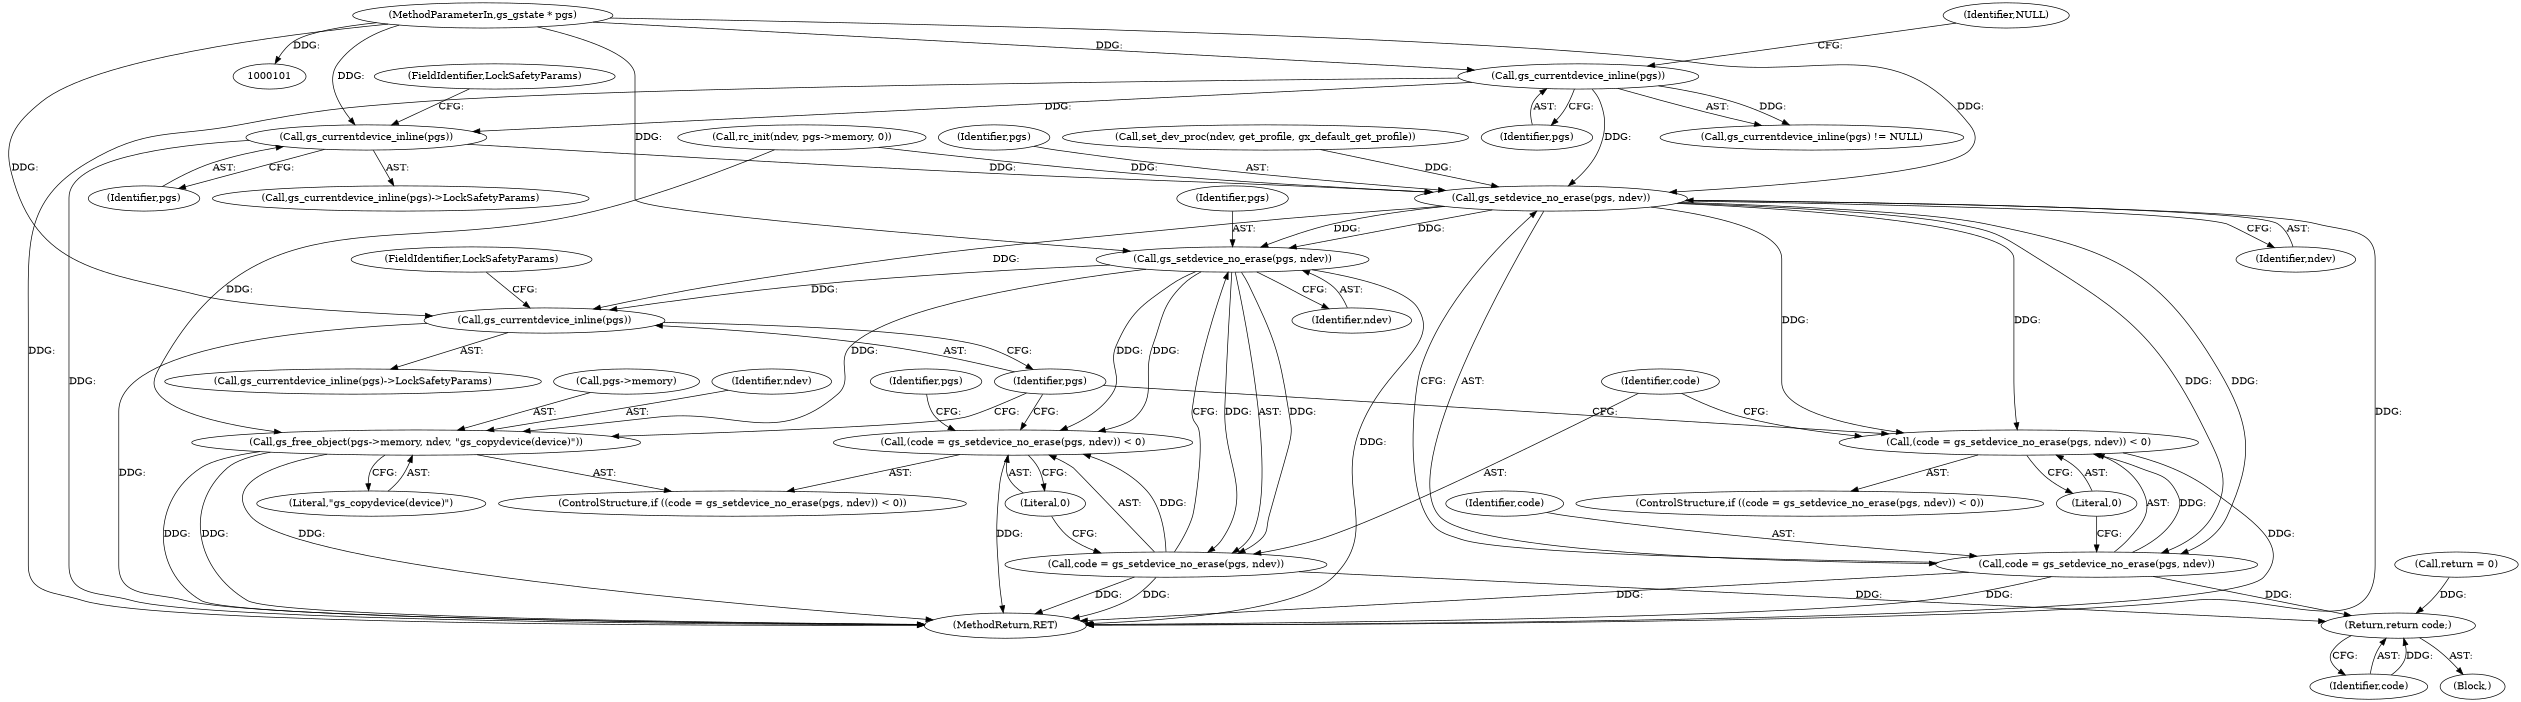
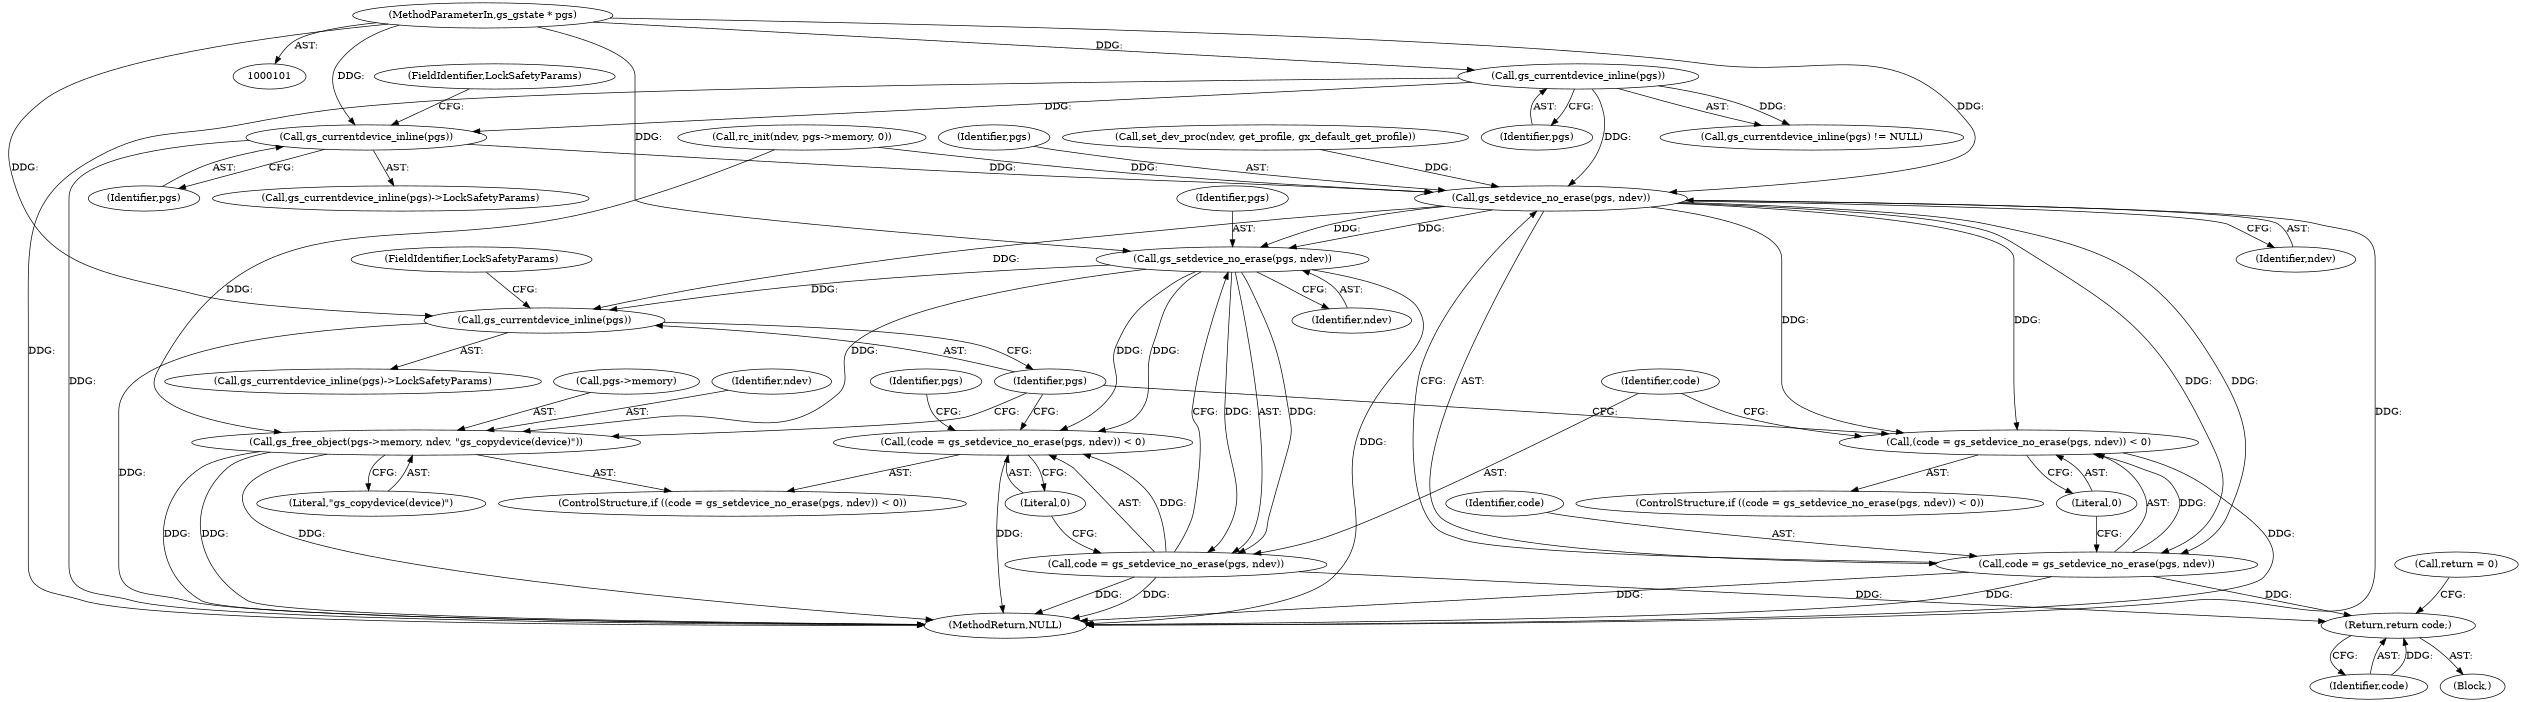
node "(Identifier,NULL)": removed
edge "(MethodParameterIn,gs_gstate * pgs)" -> "1000101": label "DDG: " -> "AST: "
edge "(Call,return = 0)" -> "(Return,return code;)": label "DDG: " -> "CFG: "
node "(MethodReturn,RET)": label "(MethodReturn,RET)" -> "(MethodReturn,NULL)"
